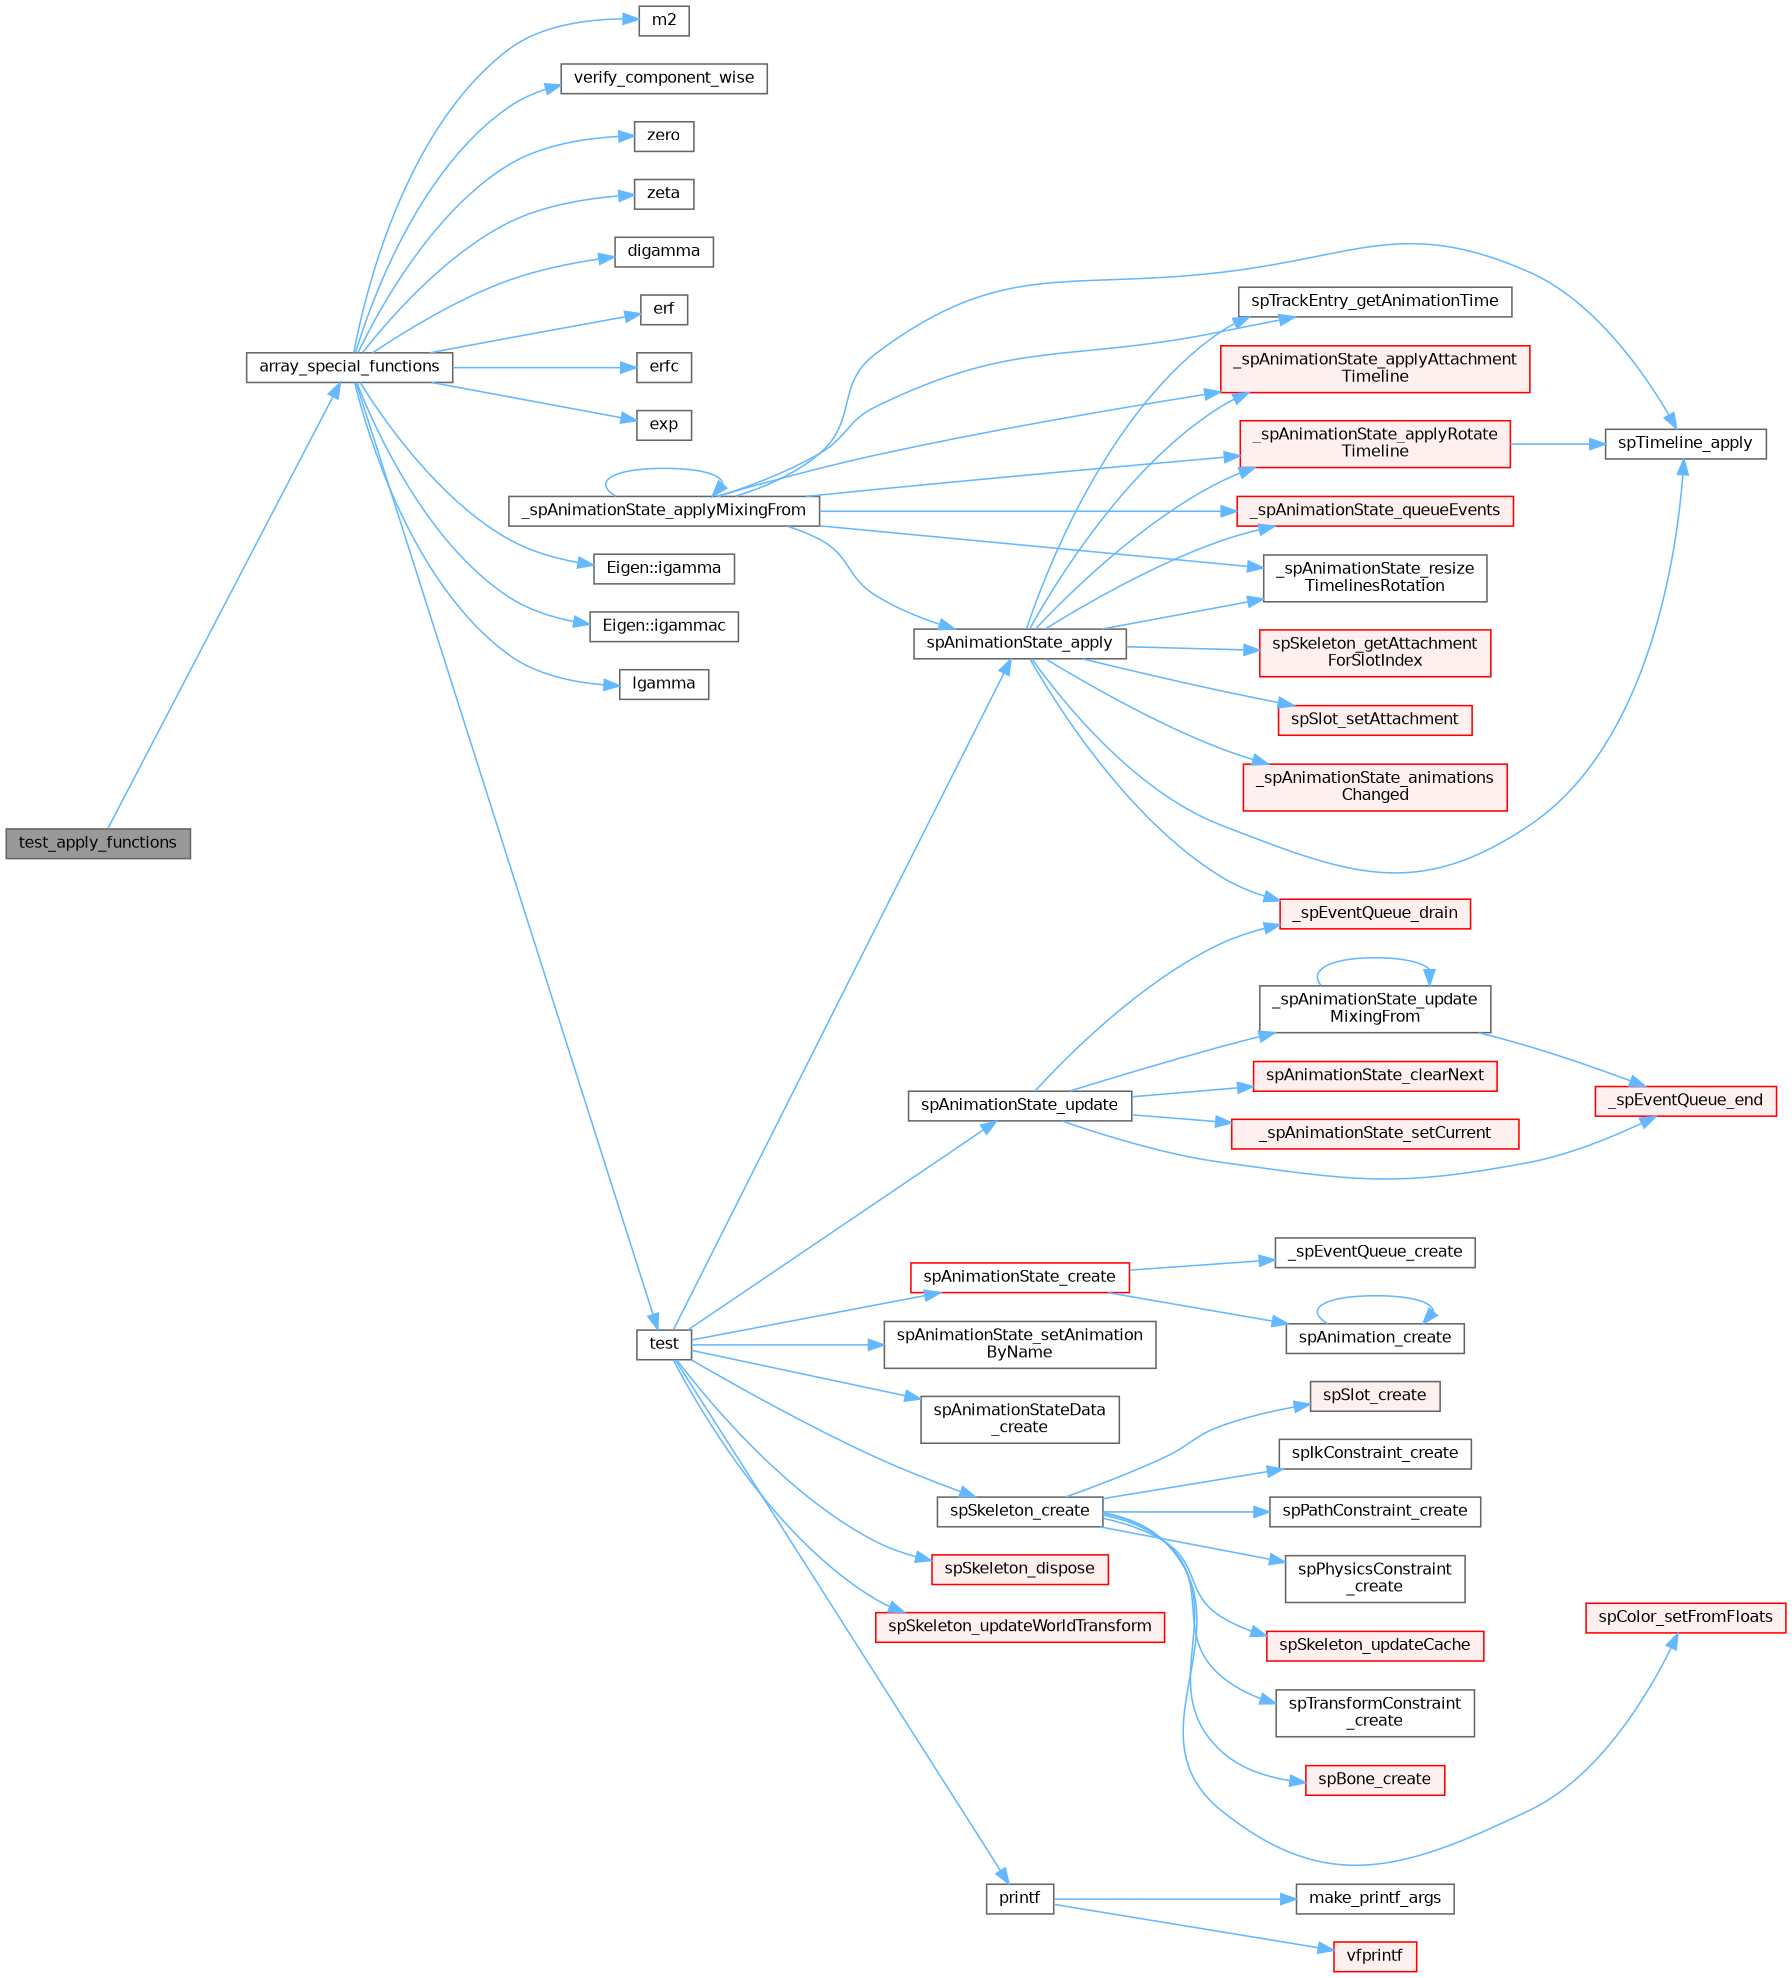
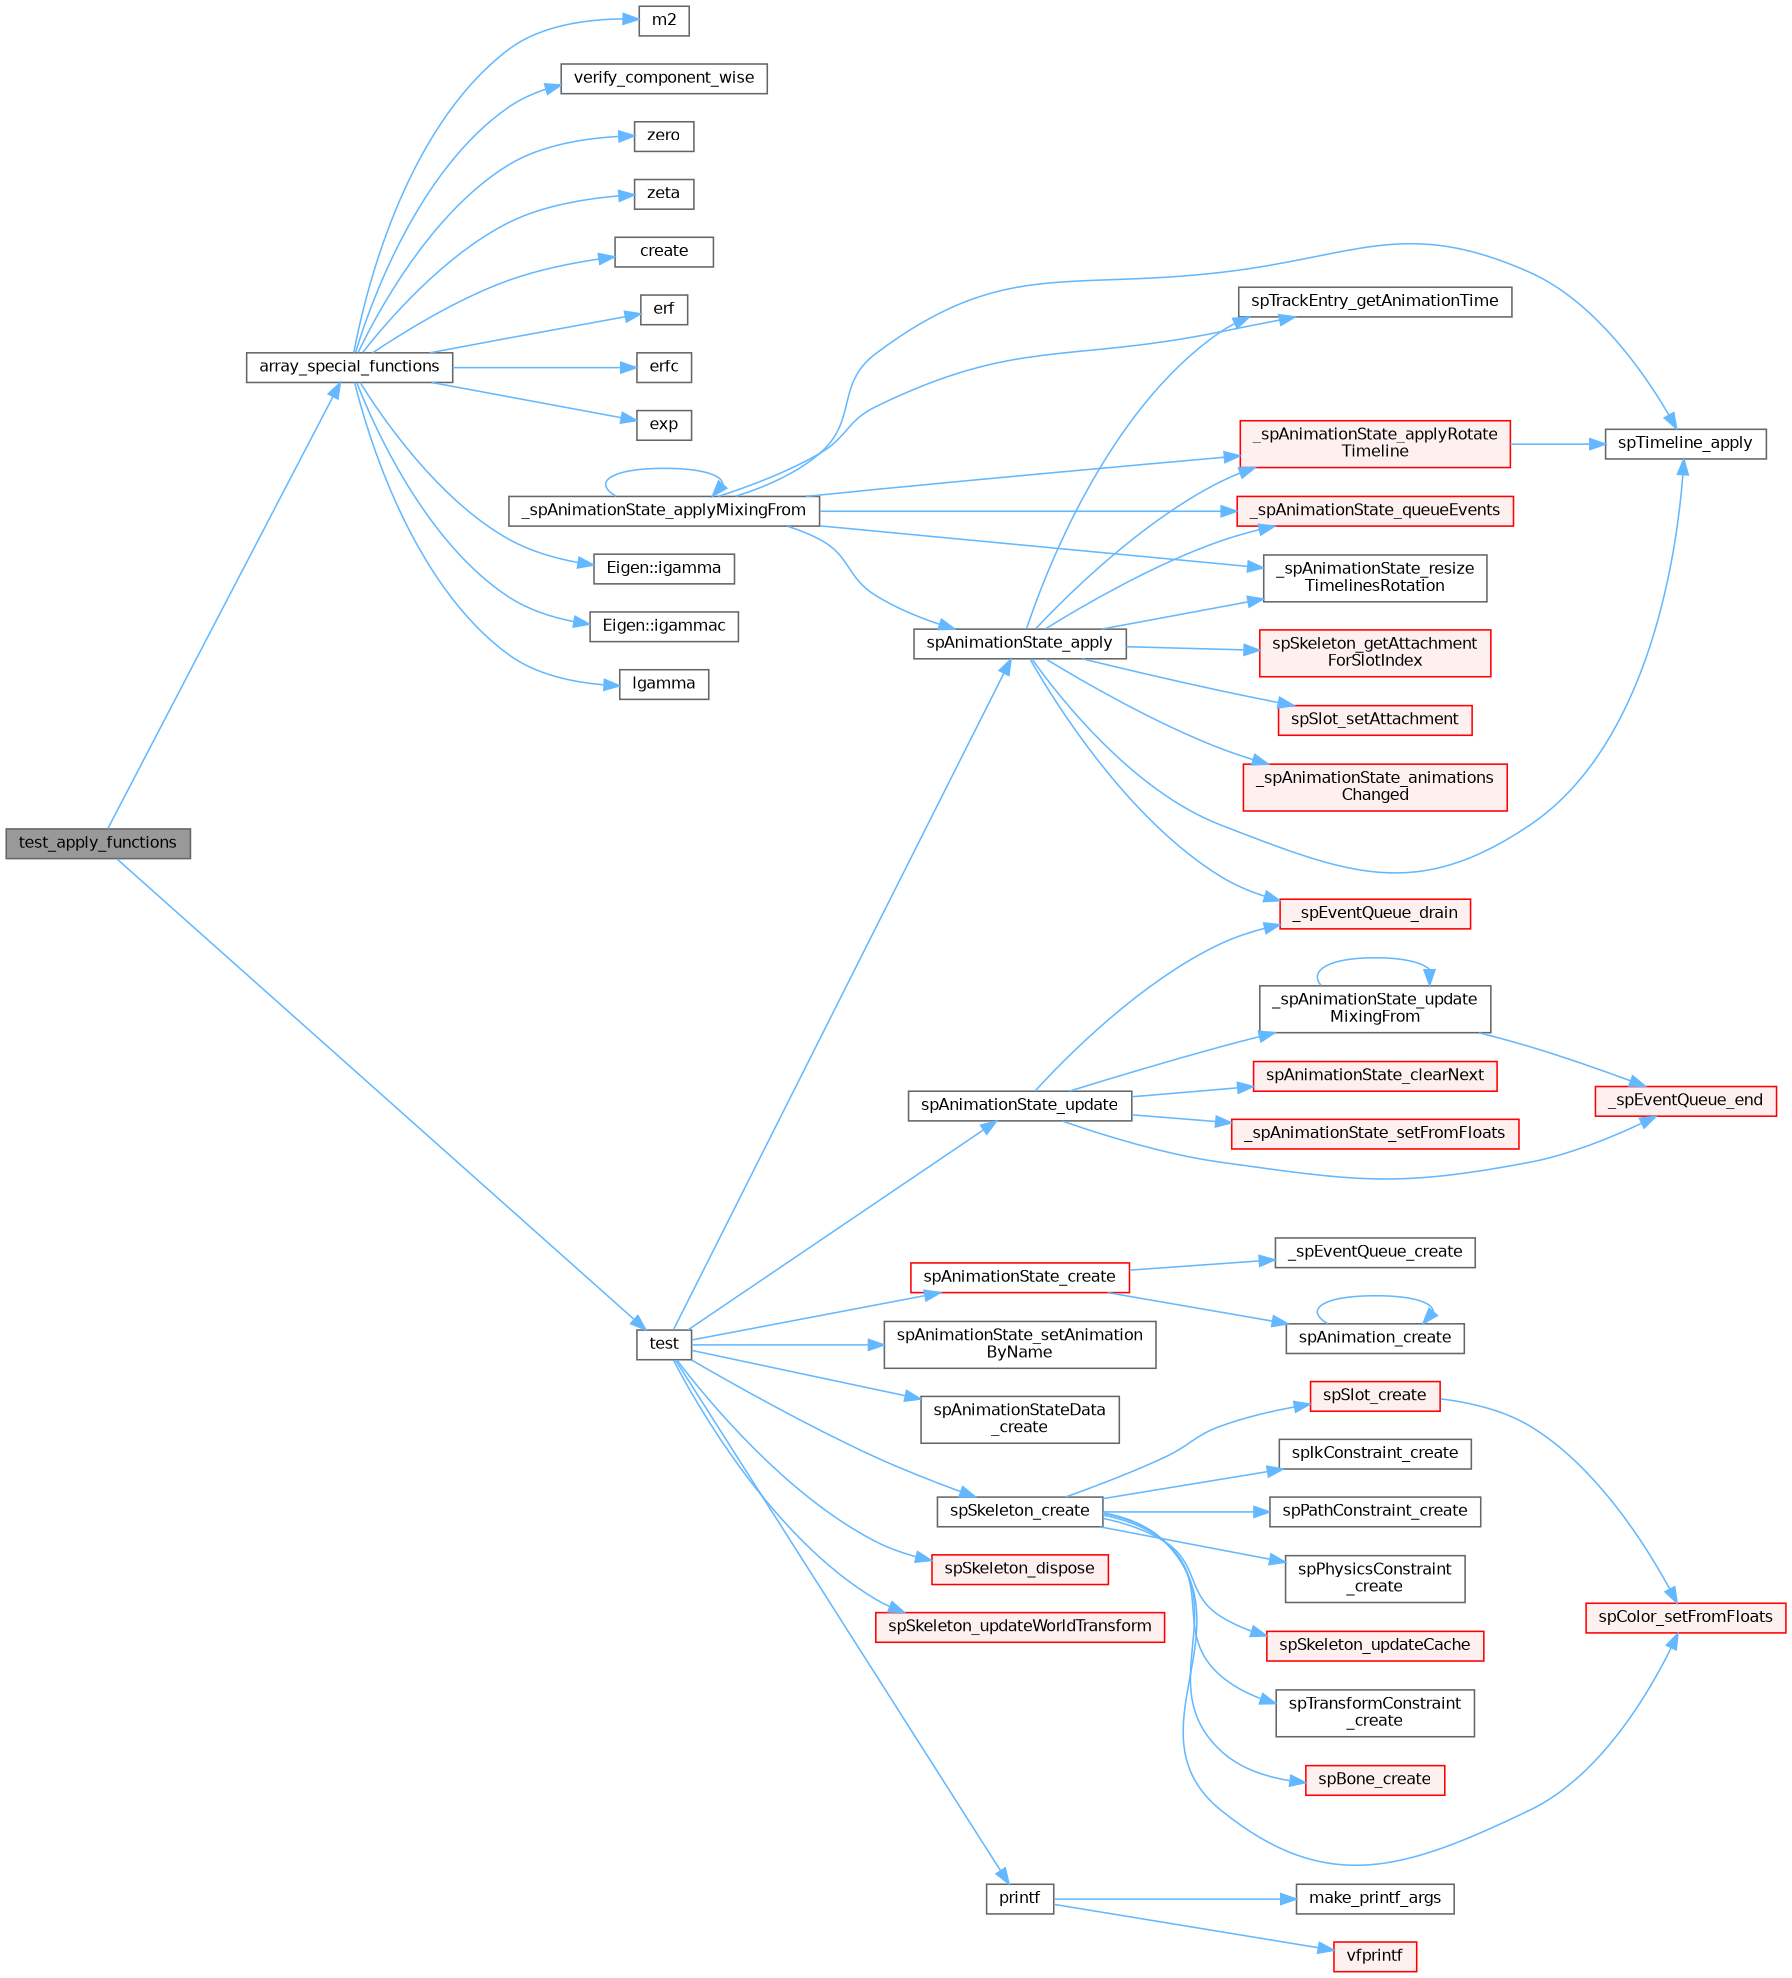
node "digamma": label "digamma" -> "create"
node "_spAnimationState_applyAttachment Timeline": removed
edge "array_special_functions" -> "test": now "test_apply_functions" -> "test"
node "_spAnimationState_setCurrent": label "_spAnimationState_setCurrent" -> "_spAnimationState_setFromFloats"
node "spSlot_create": color grey40 -> red
edge "spSlot_create" -> "spColor_setFromFloats": added
